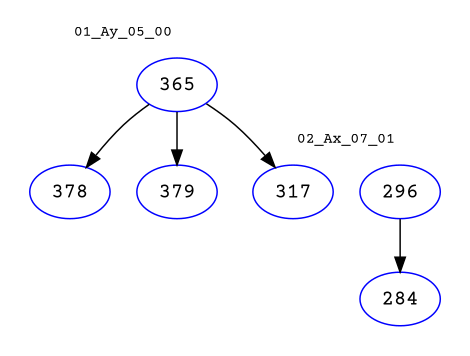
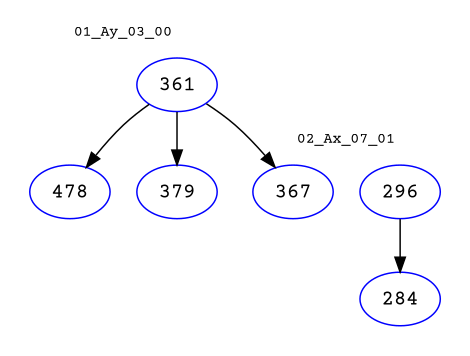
cluster "01_Ay_05_00": label "01_Ay_05_00" -> "01_Ay_03_00"
node "365": label "365" -> "361"
node "378": label "378" -> "478"
node "317": label "317" -> "367"
